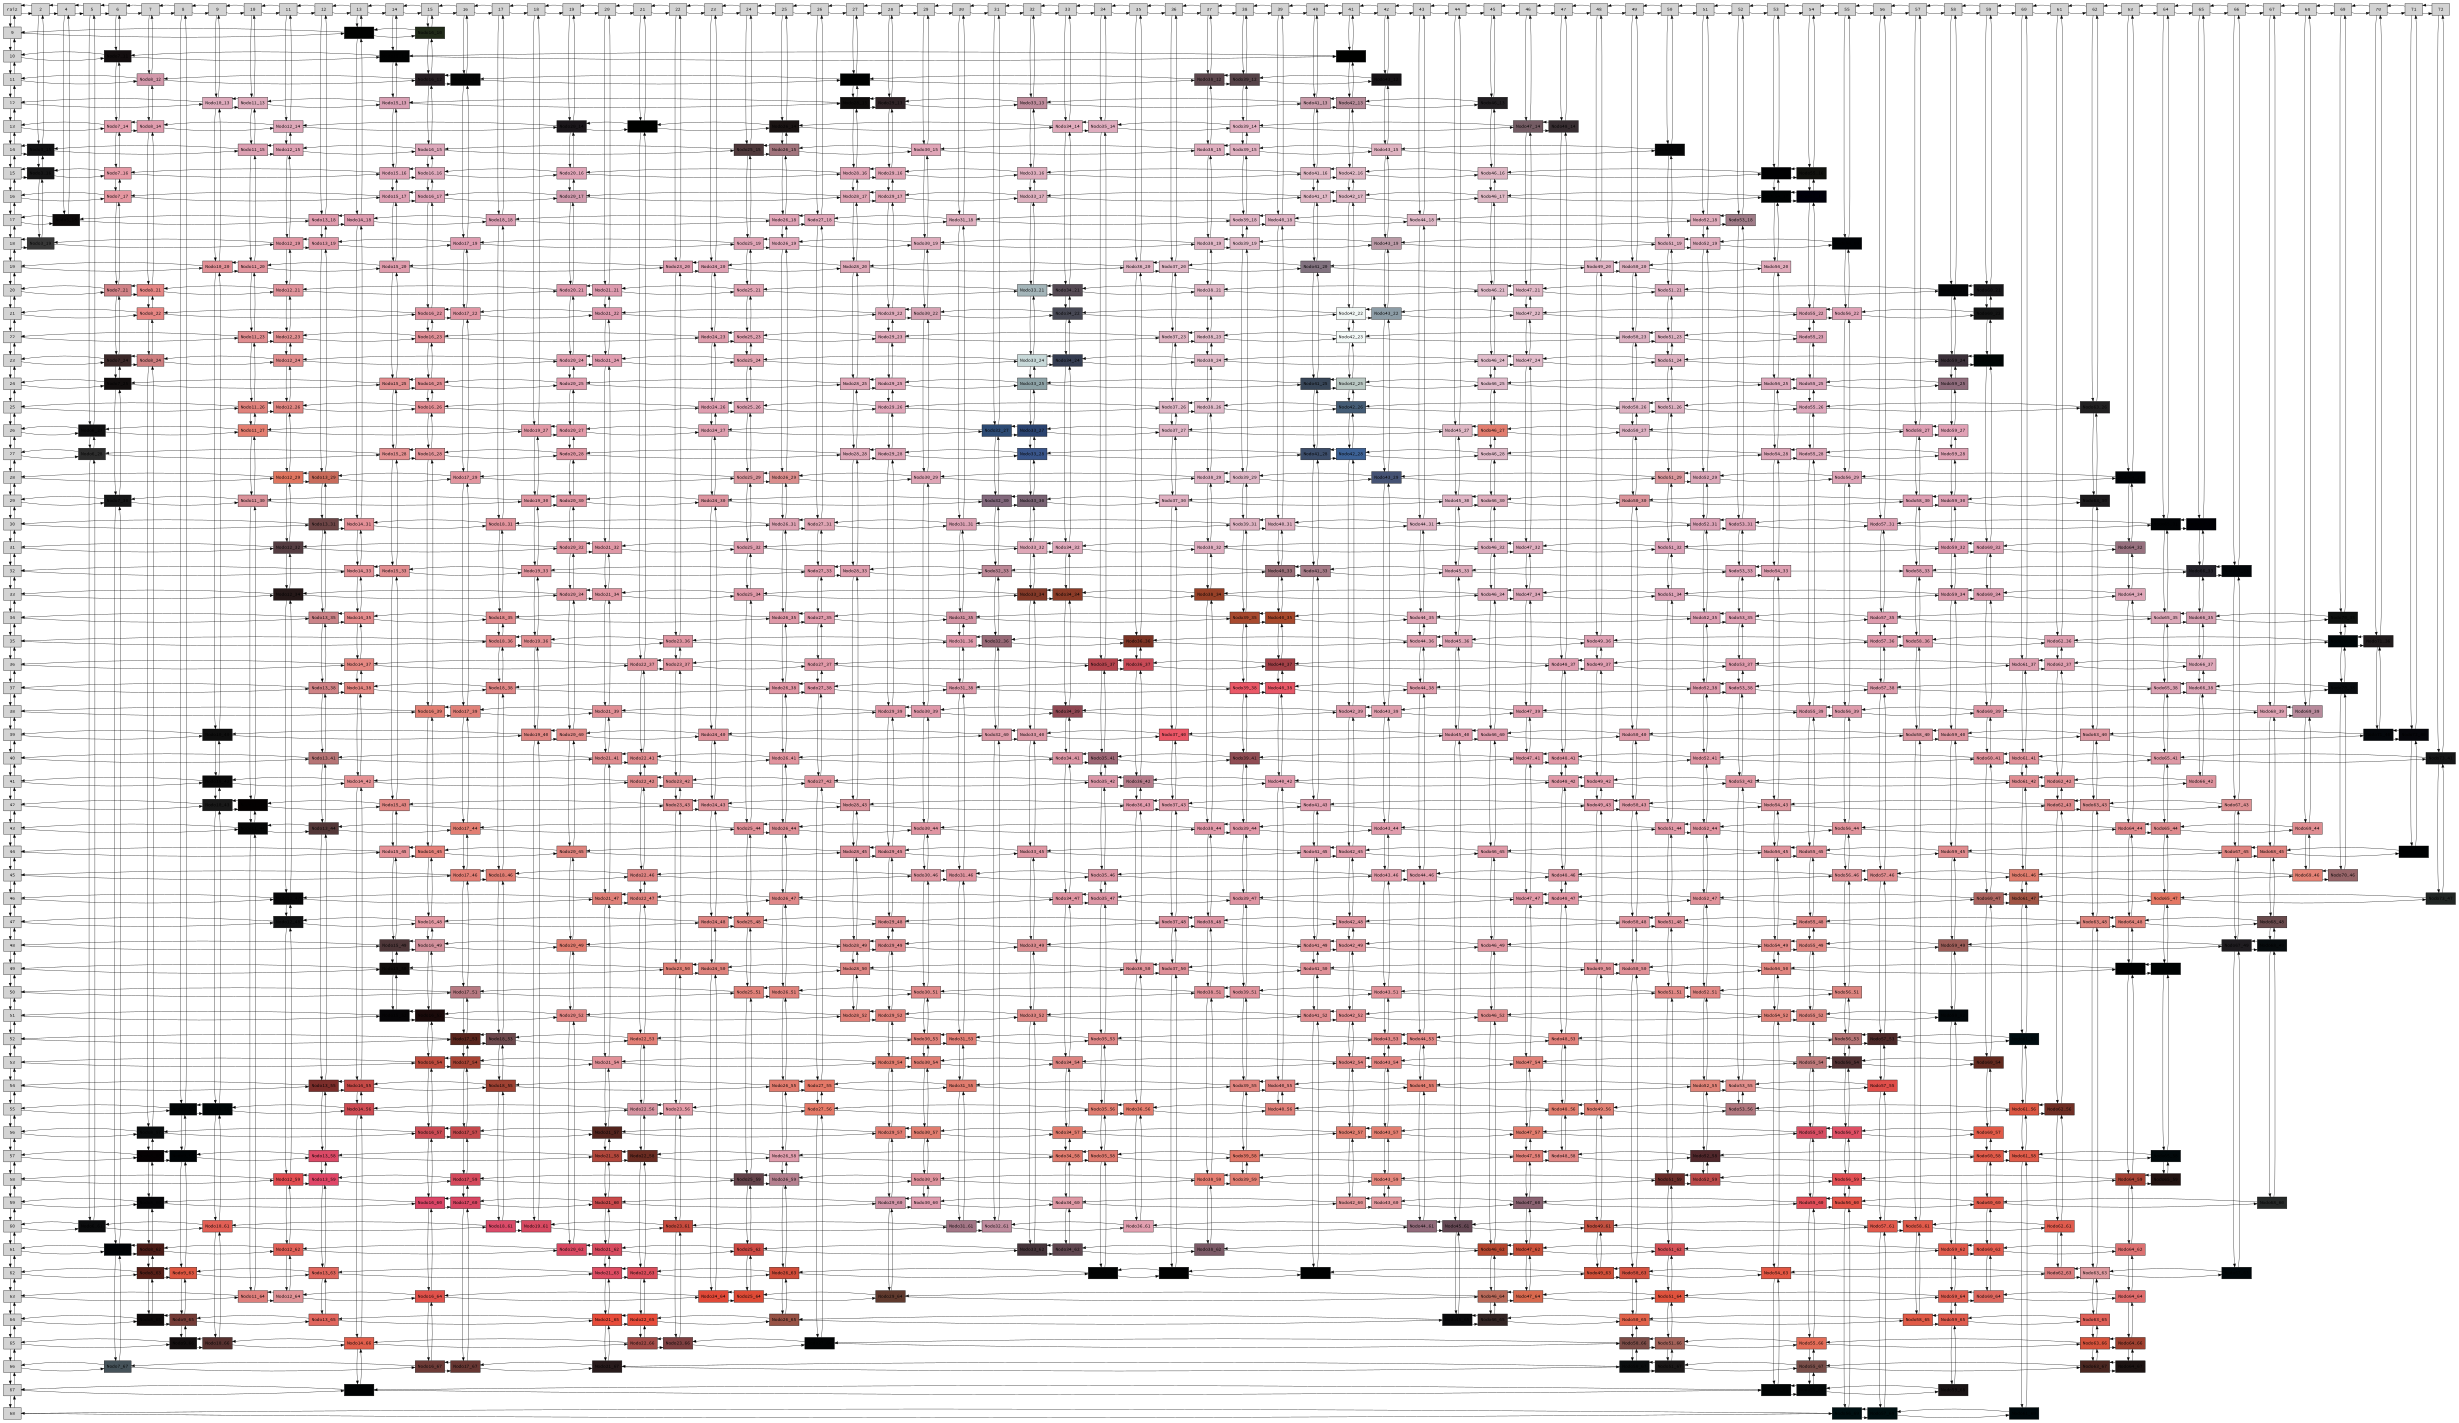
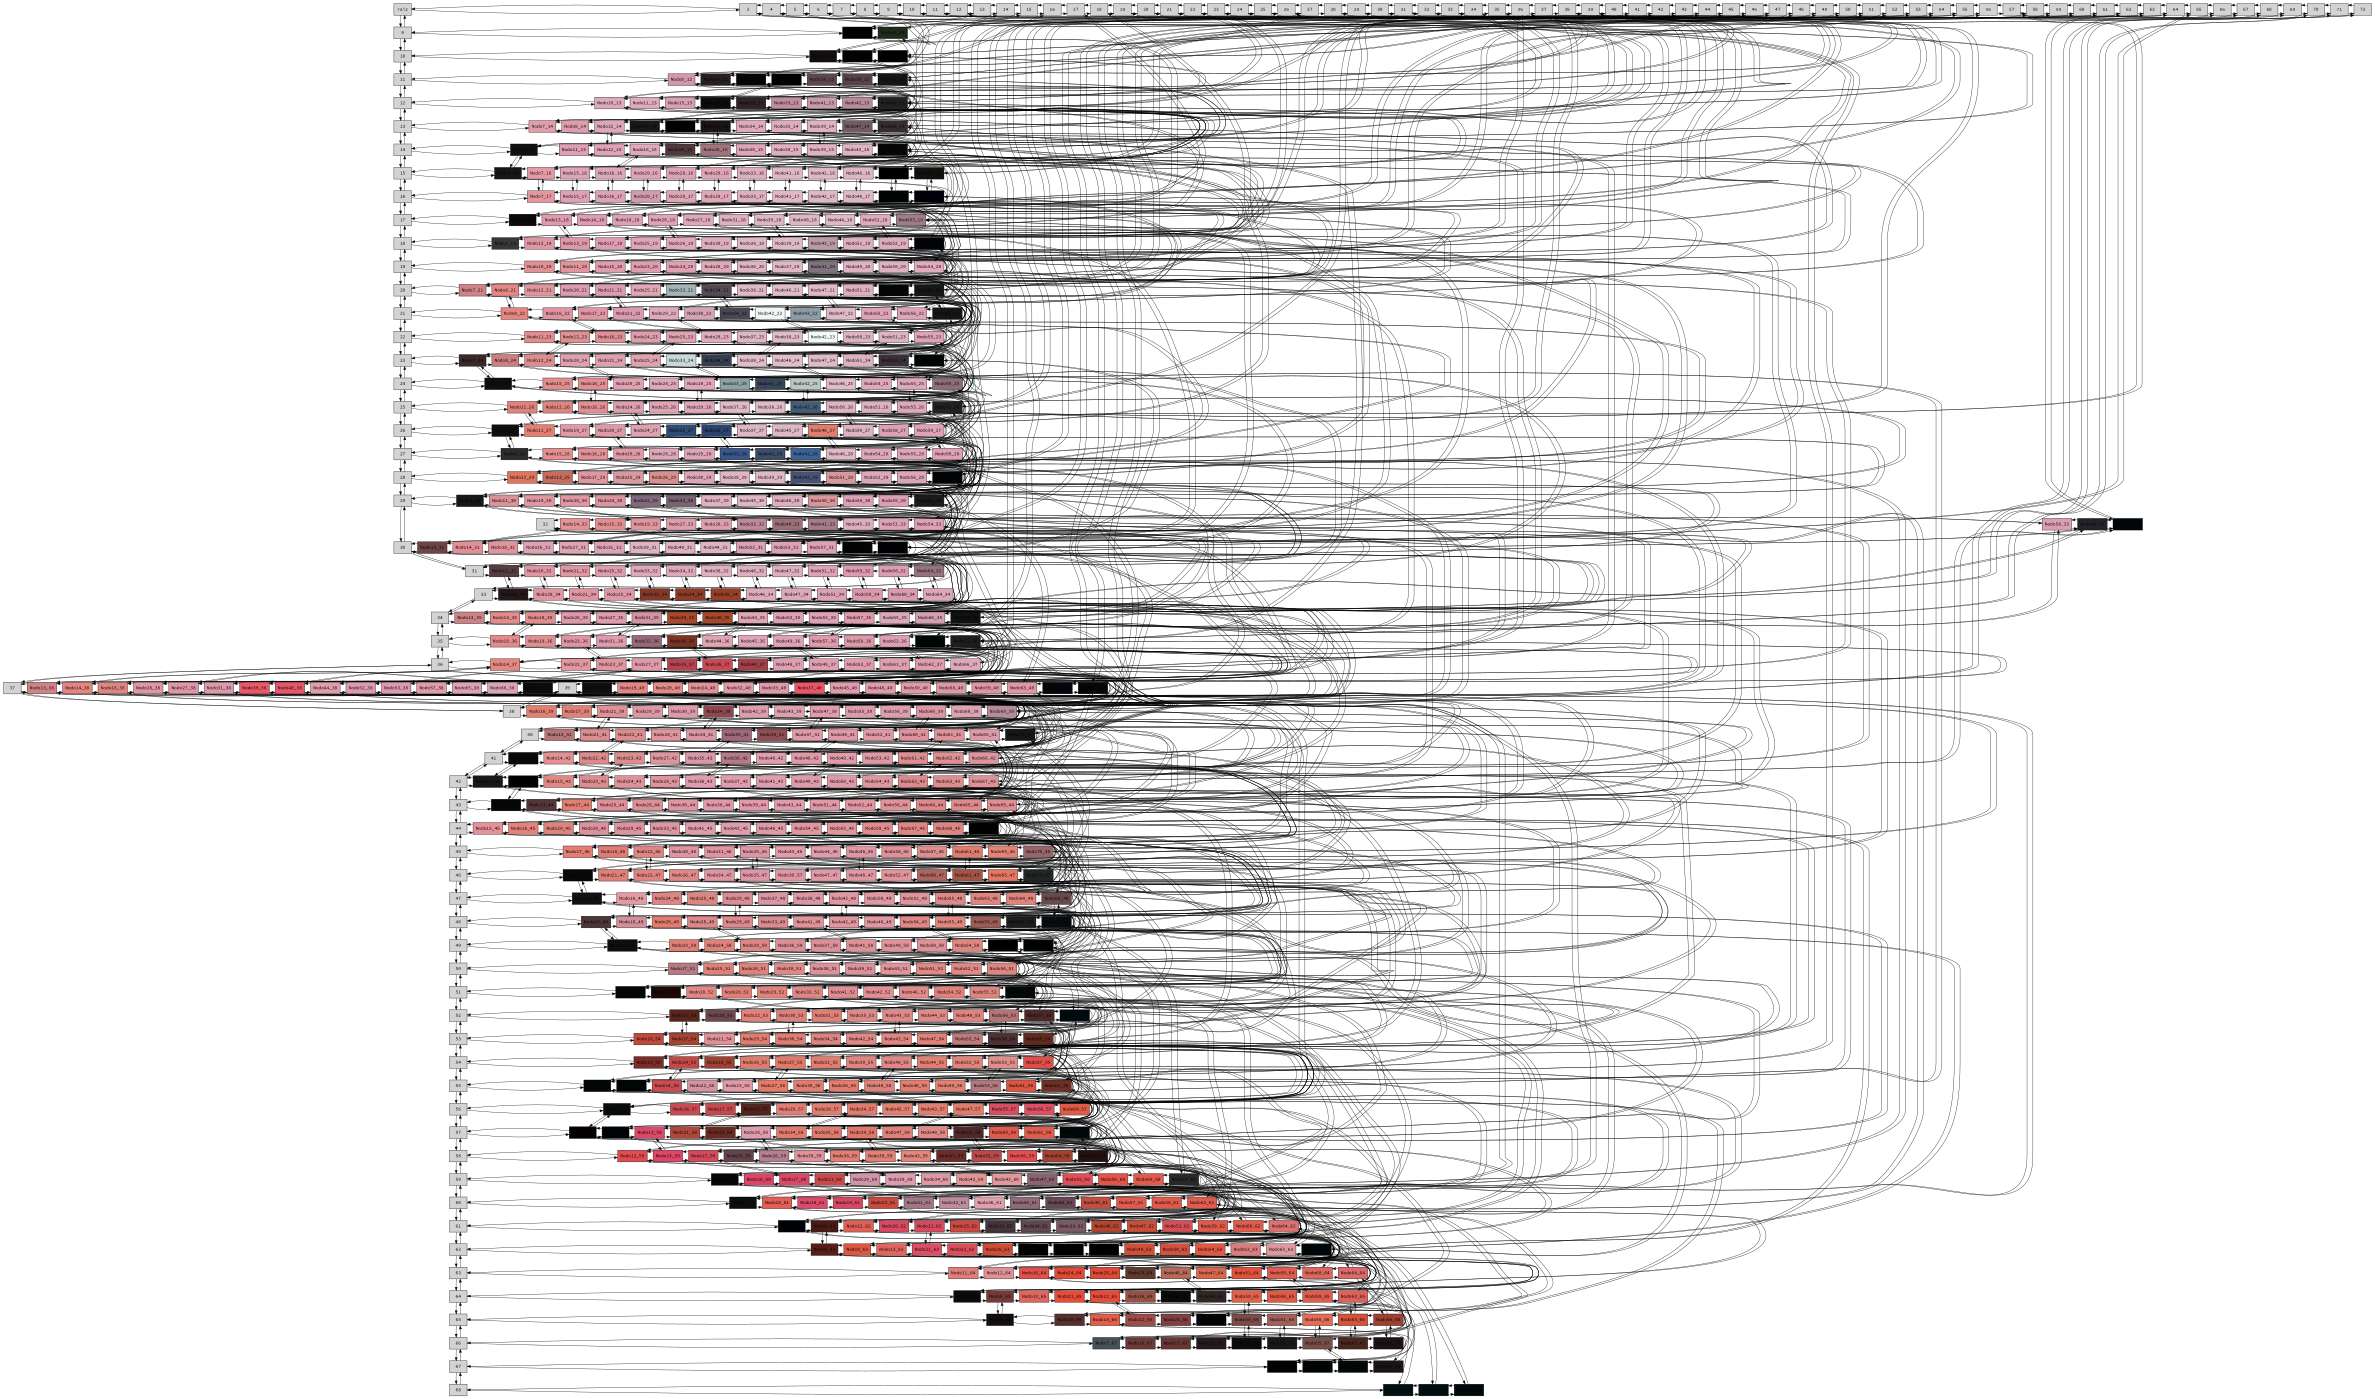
edge "Nodo59_32" -> "Nodo60_32": removed
edge "Nodo54_33" -> "Nodo58_33": now "Nodo54_33" -> "Nodo57_31"
edge "Nodo47_39" -> "Nodo43_39": now "Nodo47_39" -> "Nodo45_40"
node "Nodo39_47": label "Nodo39_47" -> "Nodo39_57"
